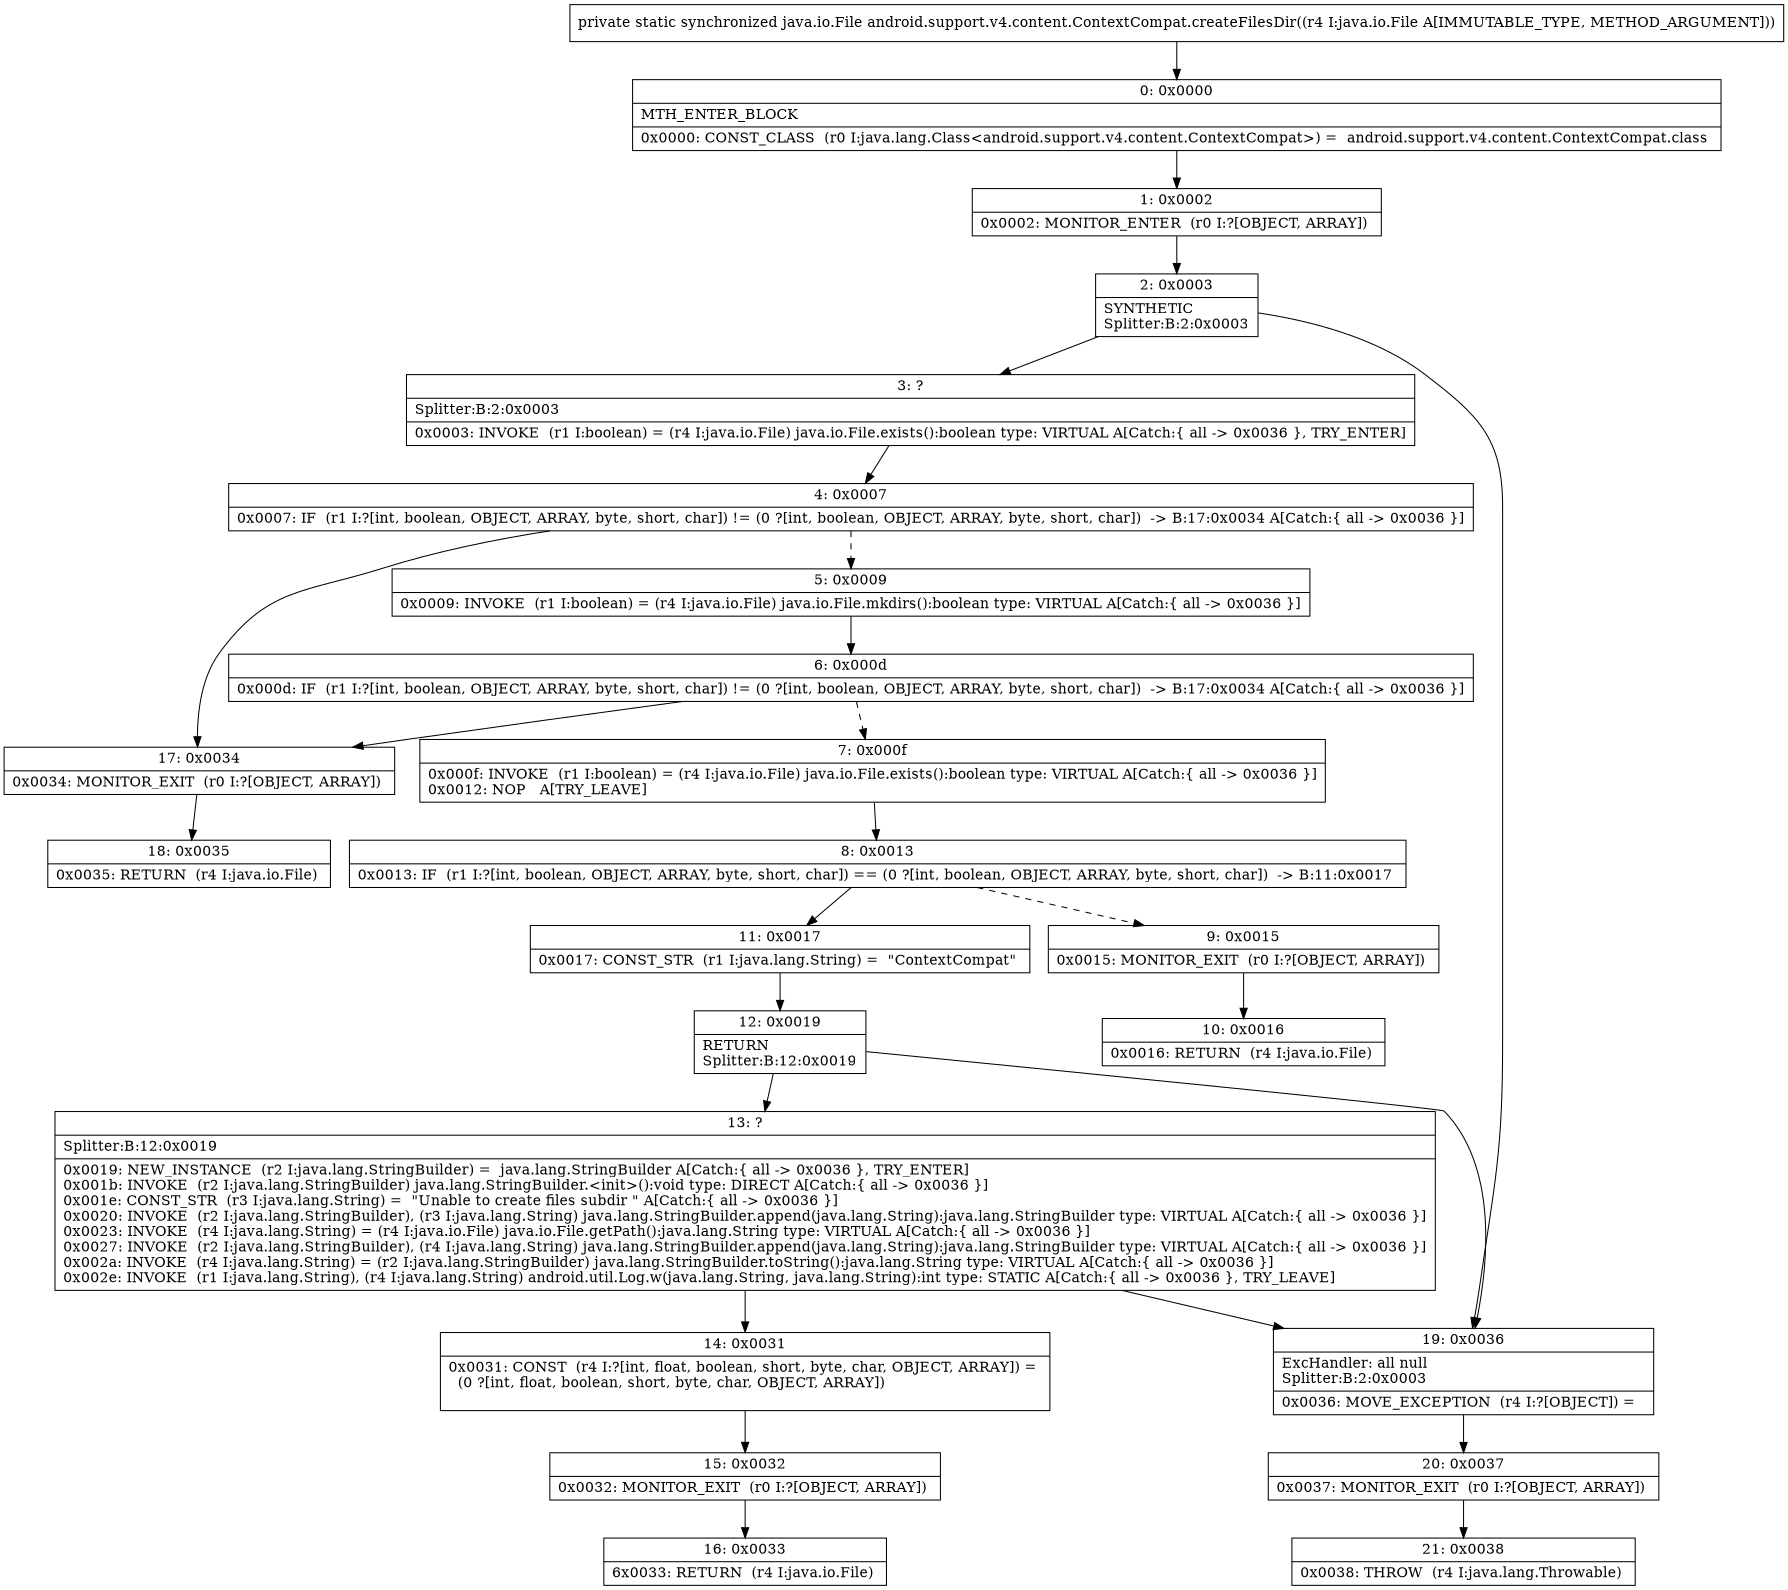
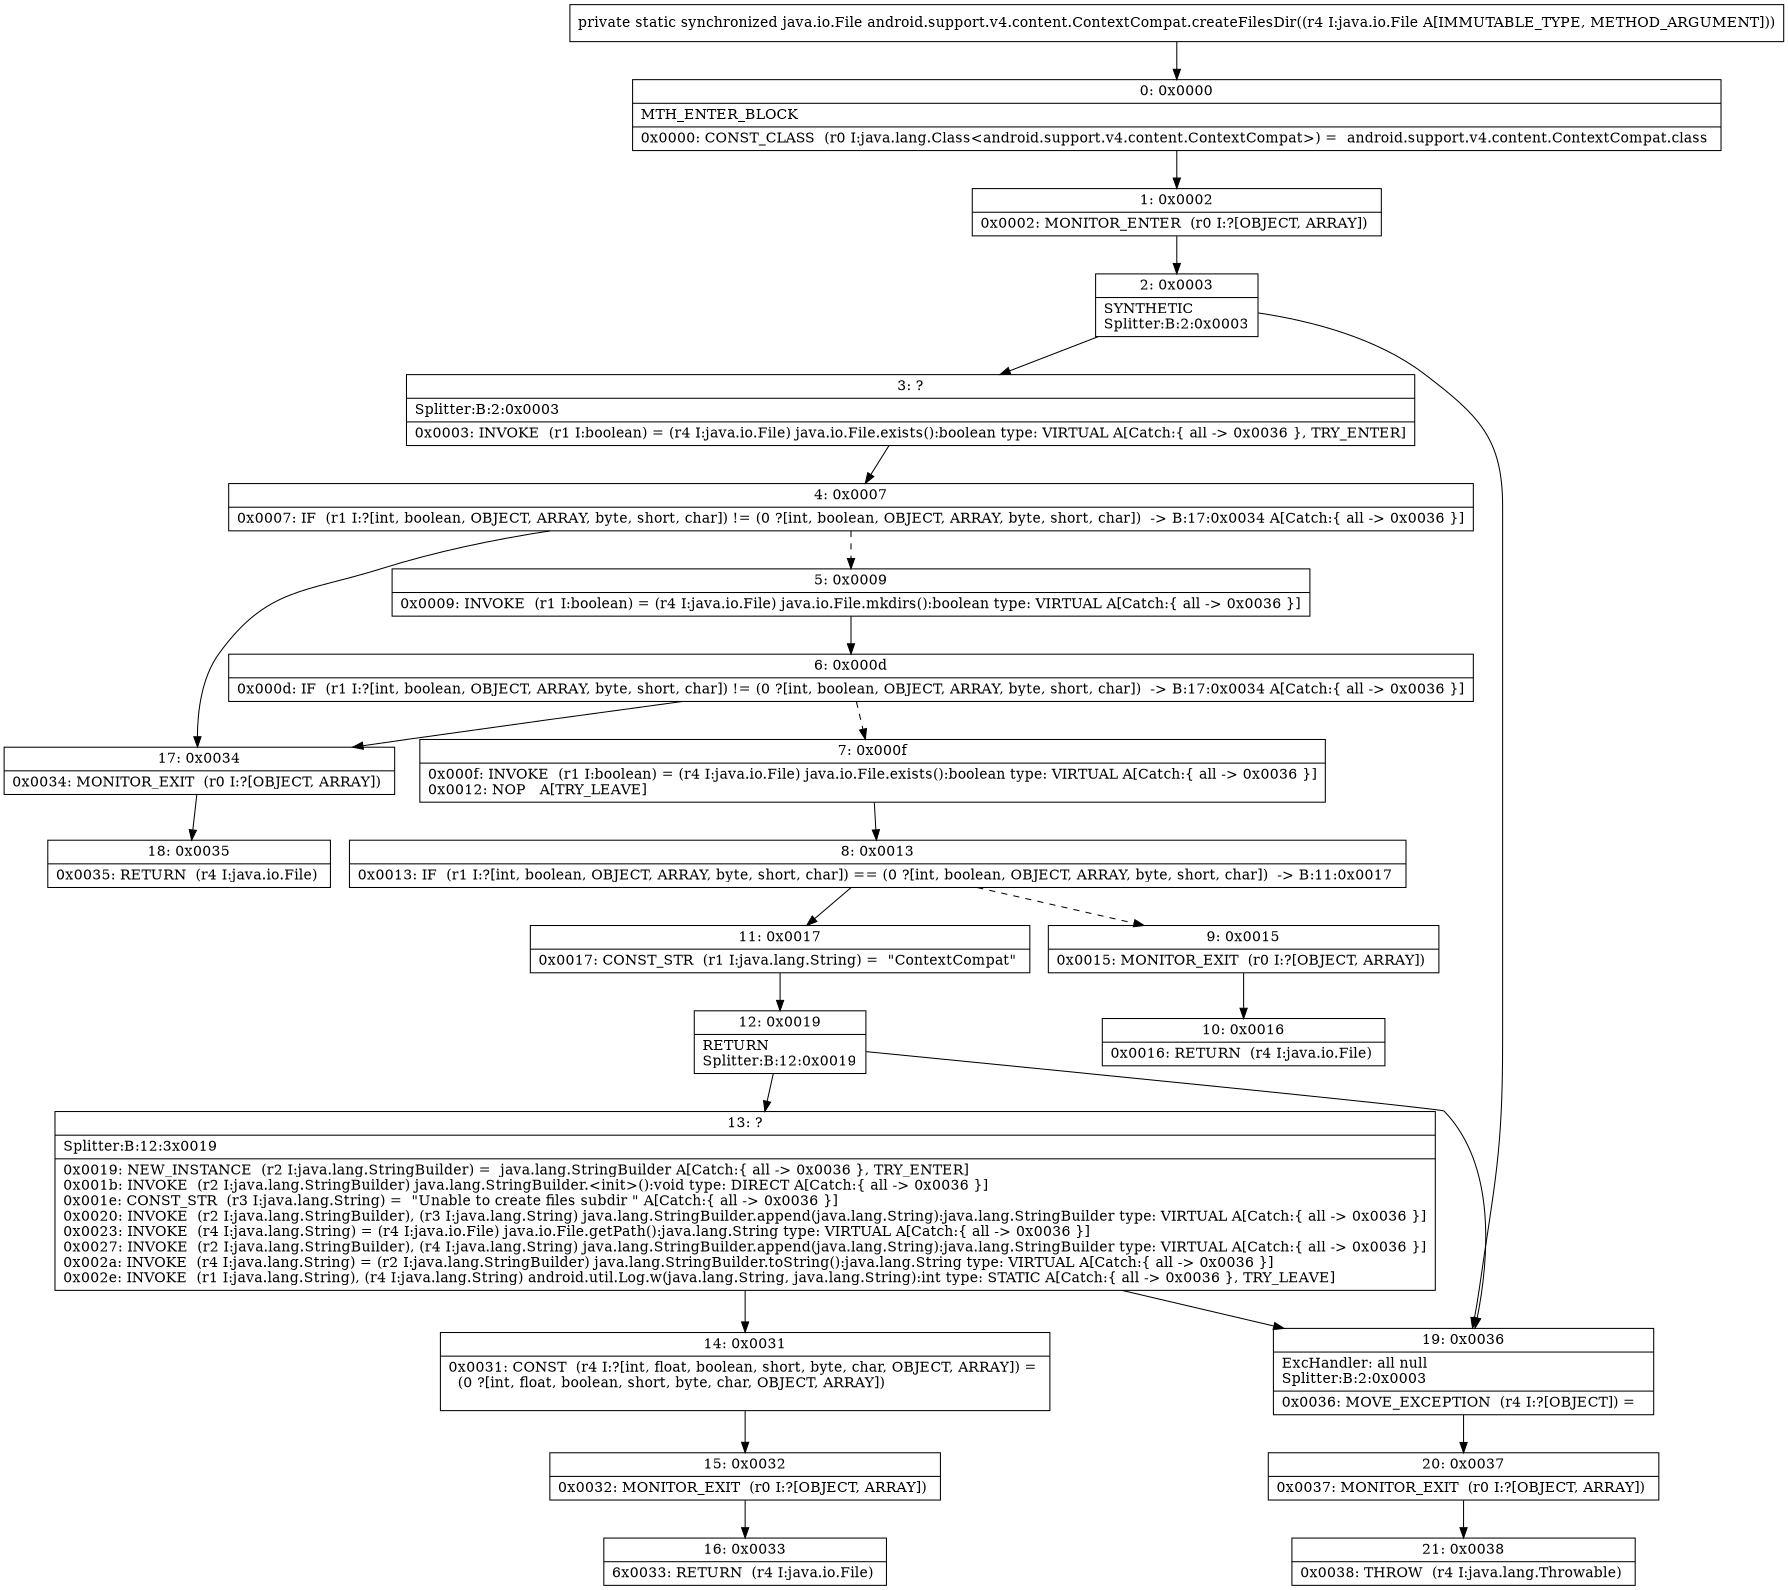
node "13: ?": text "Splitter:B:12:0x0019" -> "Splitter:B:12:3x0019"
